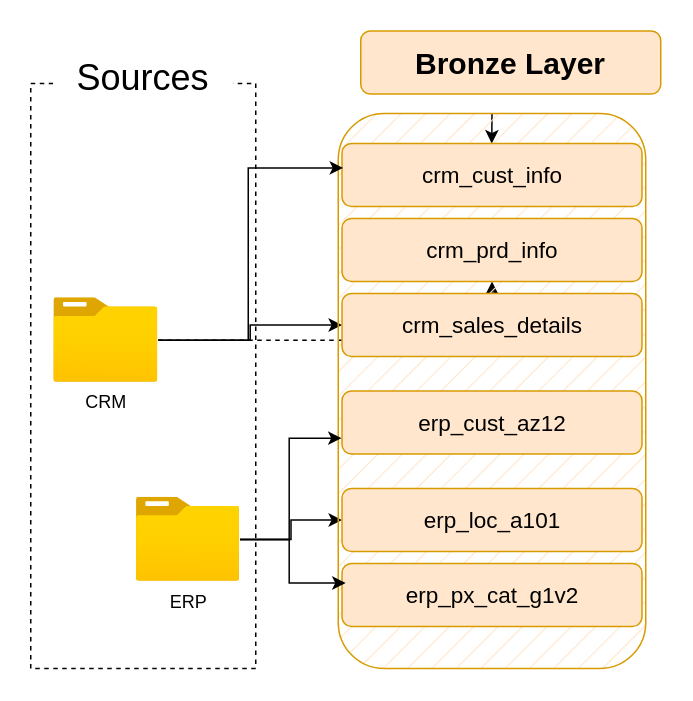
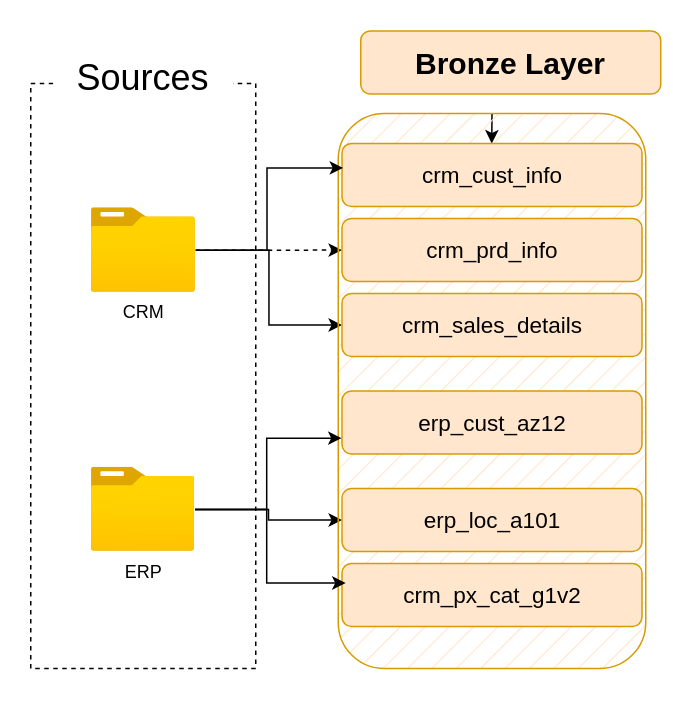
node "CRM": moved (106, 340) -> (144, 250)
node "ERP": moved (188, 539) -> (143, 509)
node "erp_px_cat_g1v2": label "erp_px_cat_g1v2" -> "crm_px_cat_g1v2"
